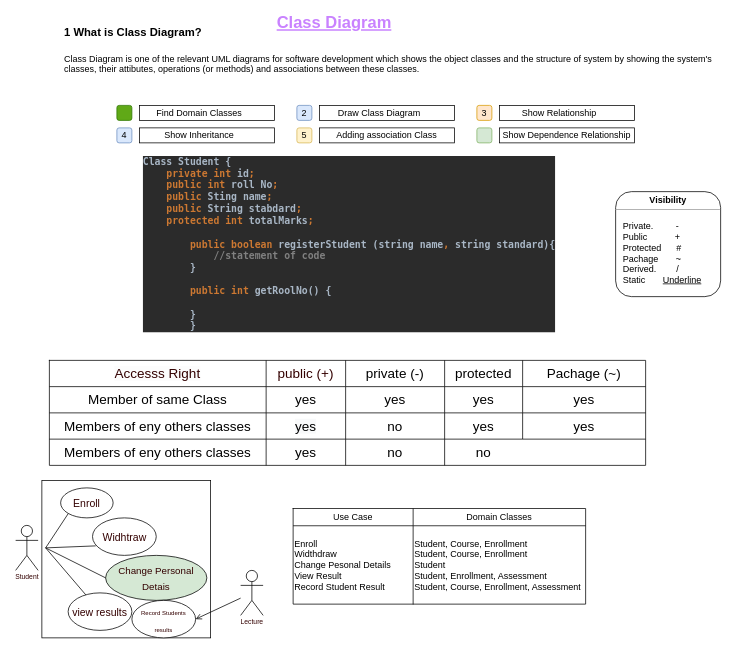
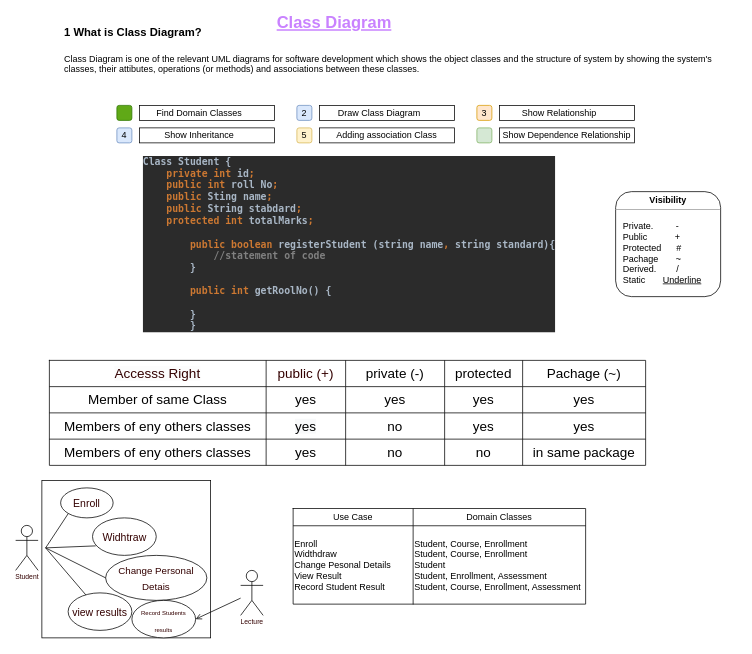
node "in same package": added
node "Change Personal Detais": fillcolor #d5e8d4 -> #ffffff
